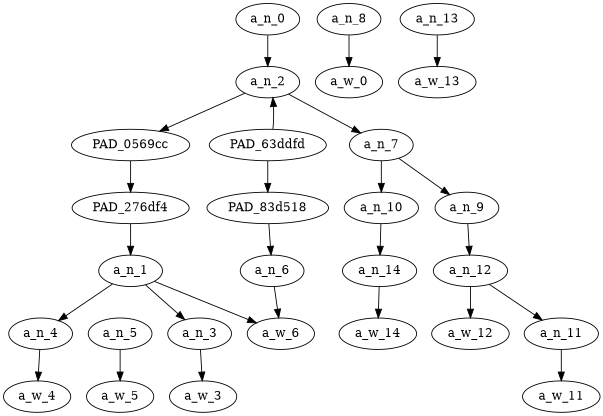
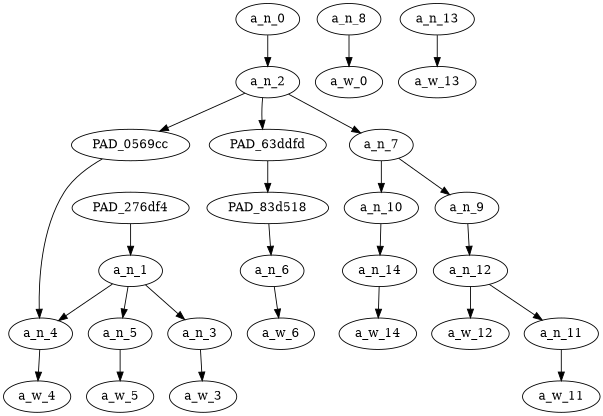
edge "PAD_63ddfd" -> "a_n_2": reversed
edge "PAD_0569cc" -> "PAD_276df4": now "PAD_0569cc" -> "a_n_4"
edge "a_n_1" -> "a_w_6": now "a_n_1" -> "a_n_5"
